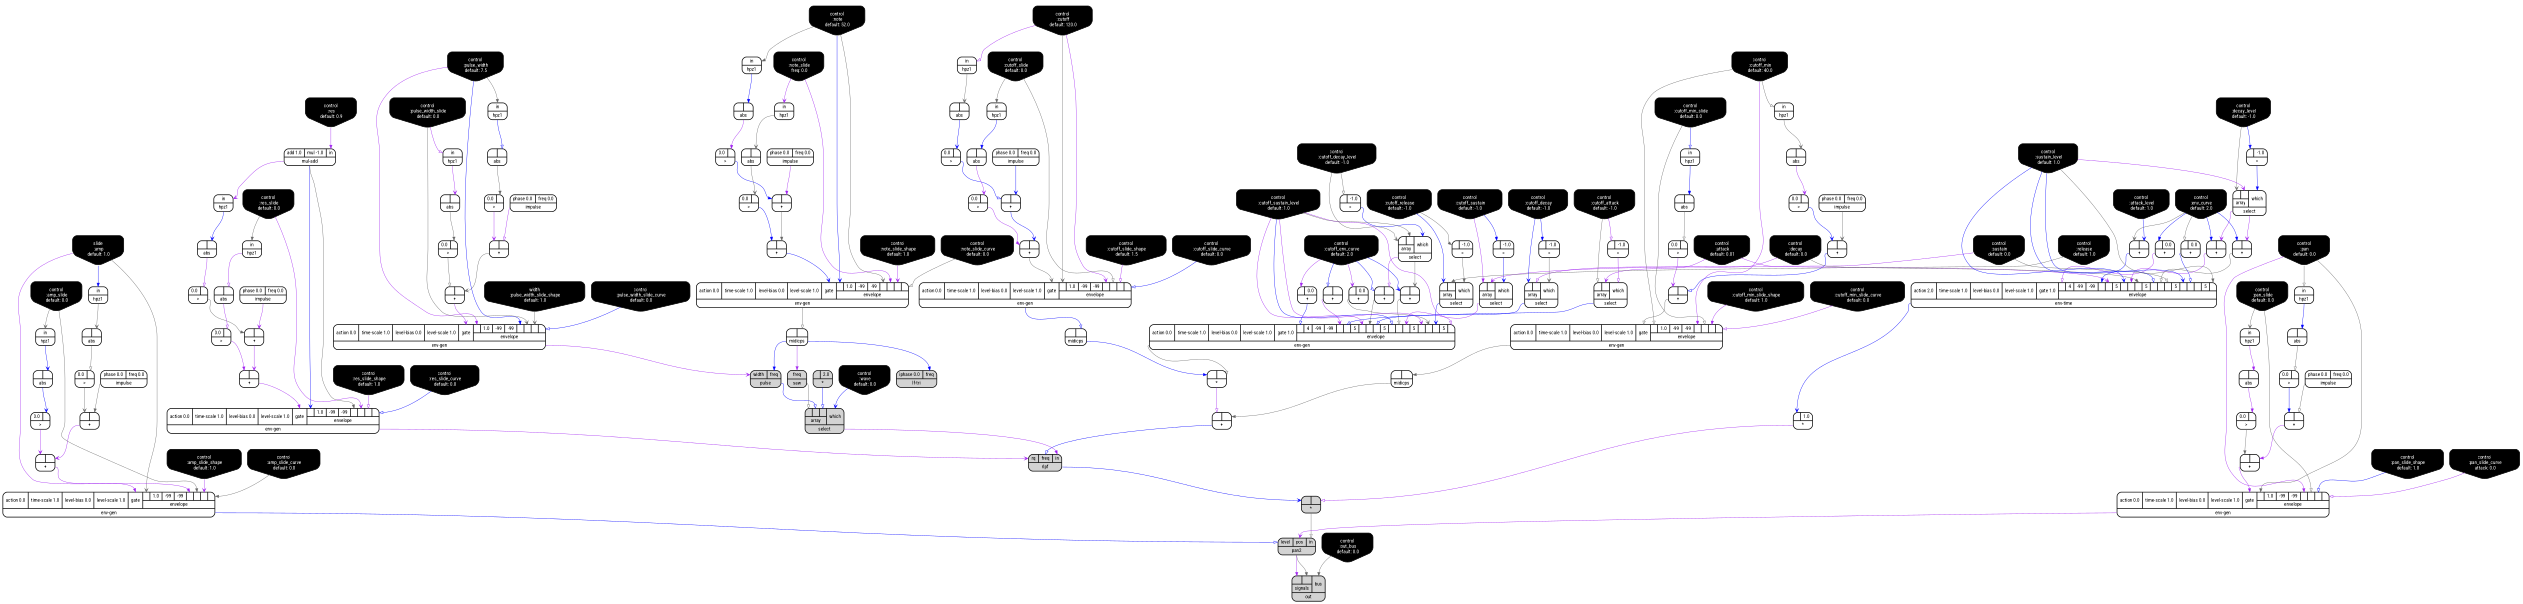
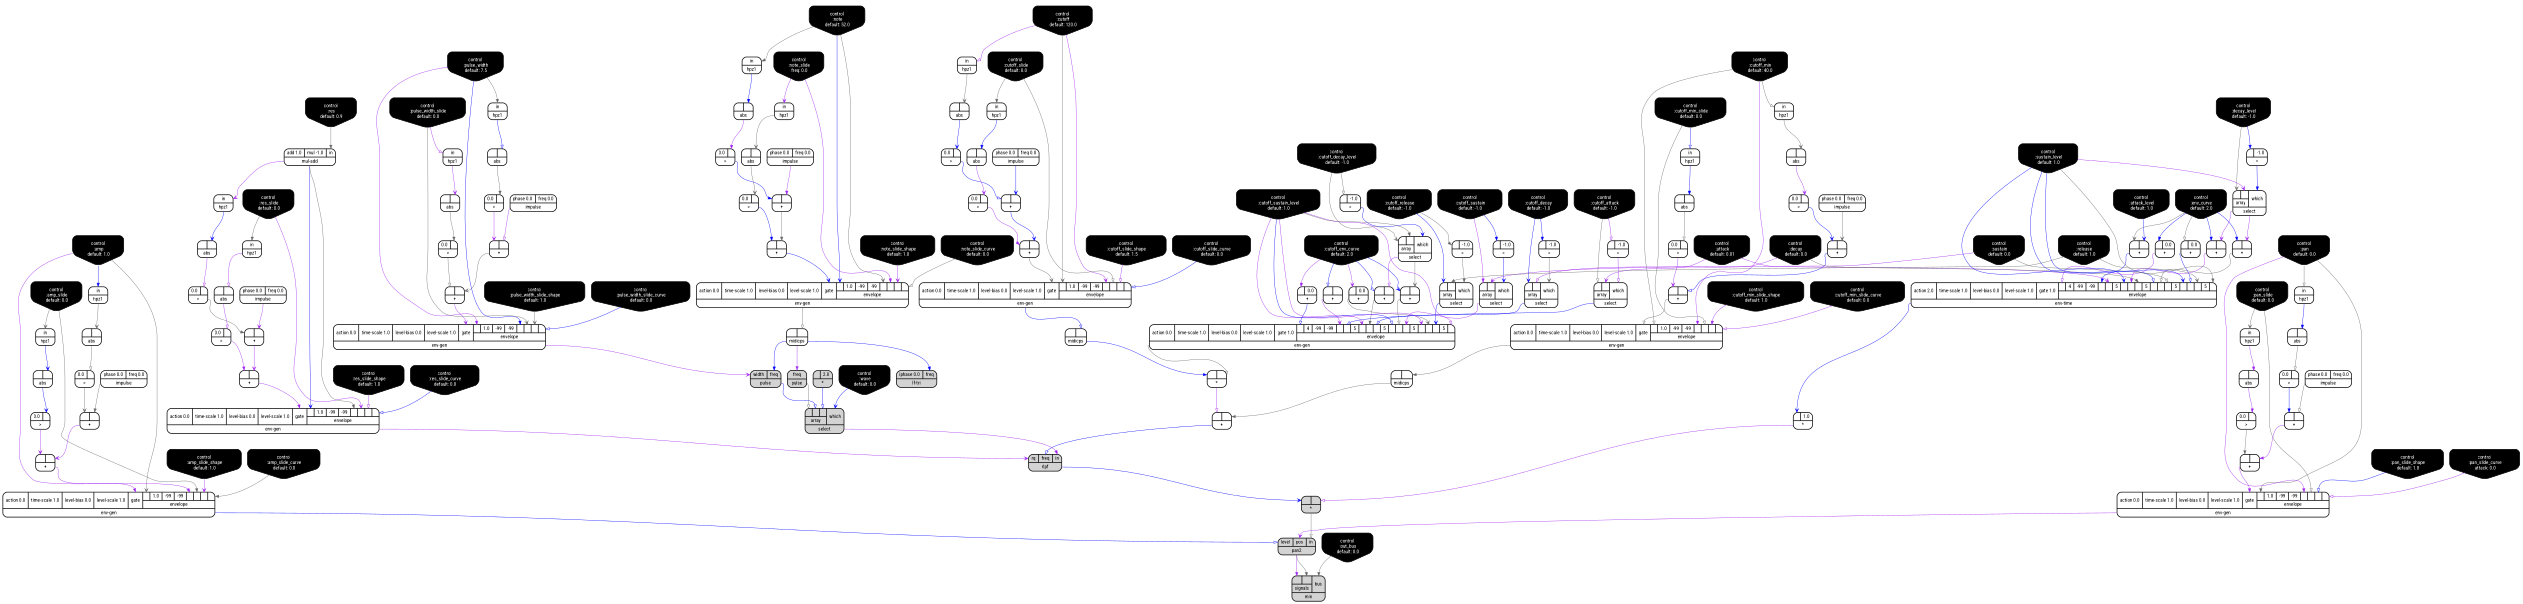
edge "control :res default: 0.9" -> "add 1.0": color purple -> gray40
node "slide :amp default: 1.0": label "slide :amp default: 1.0" -> "control :amp default: 1.0"
edge "control :release default: 1.0" -> "action 2.0": added
node "width :pulse_width_slide_shape default: 1.0": label "width :pulse_width_slide_shape default: 1.0" -> "control :pulse_width_slide_shape default: 1.0"
node "freq": text "saw" -> "pulse"
node "signals": text "out" -> "min"
